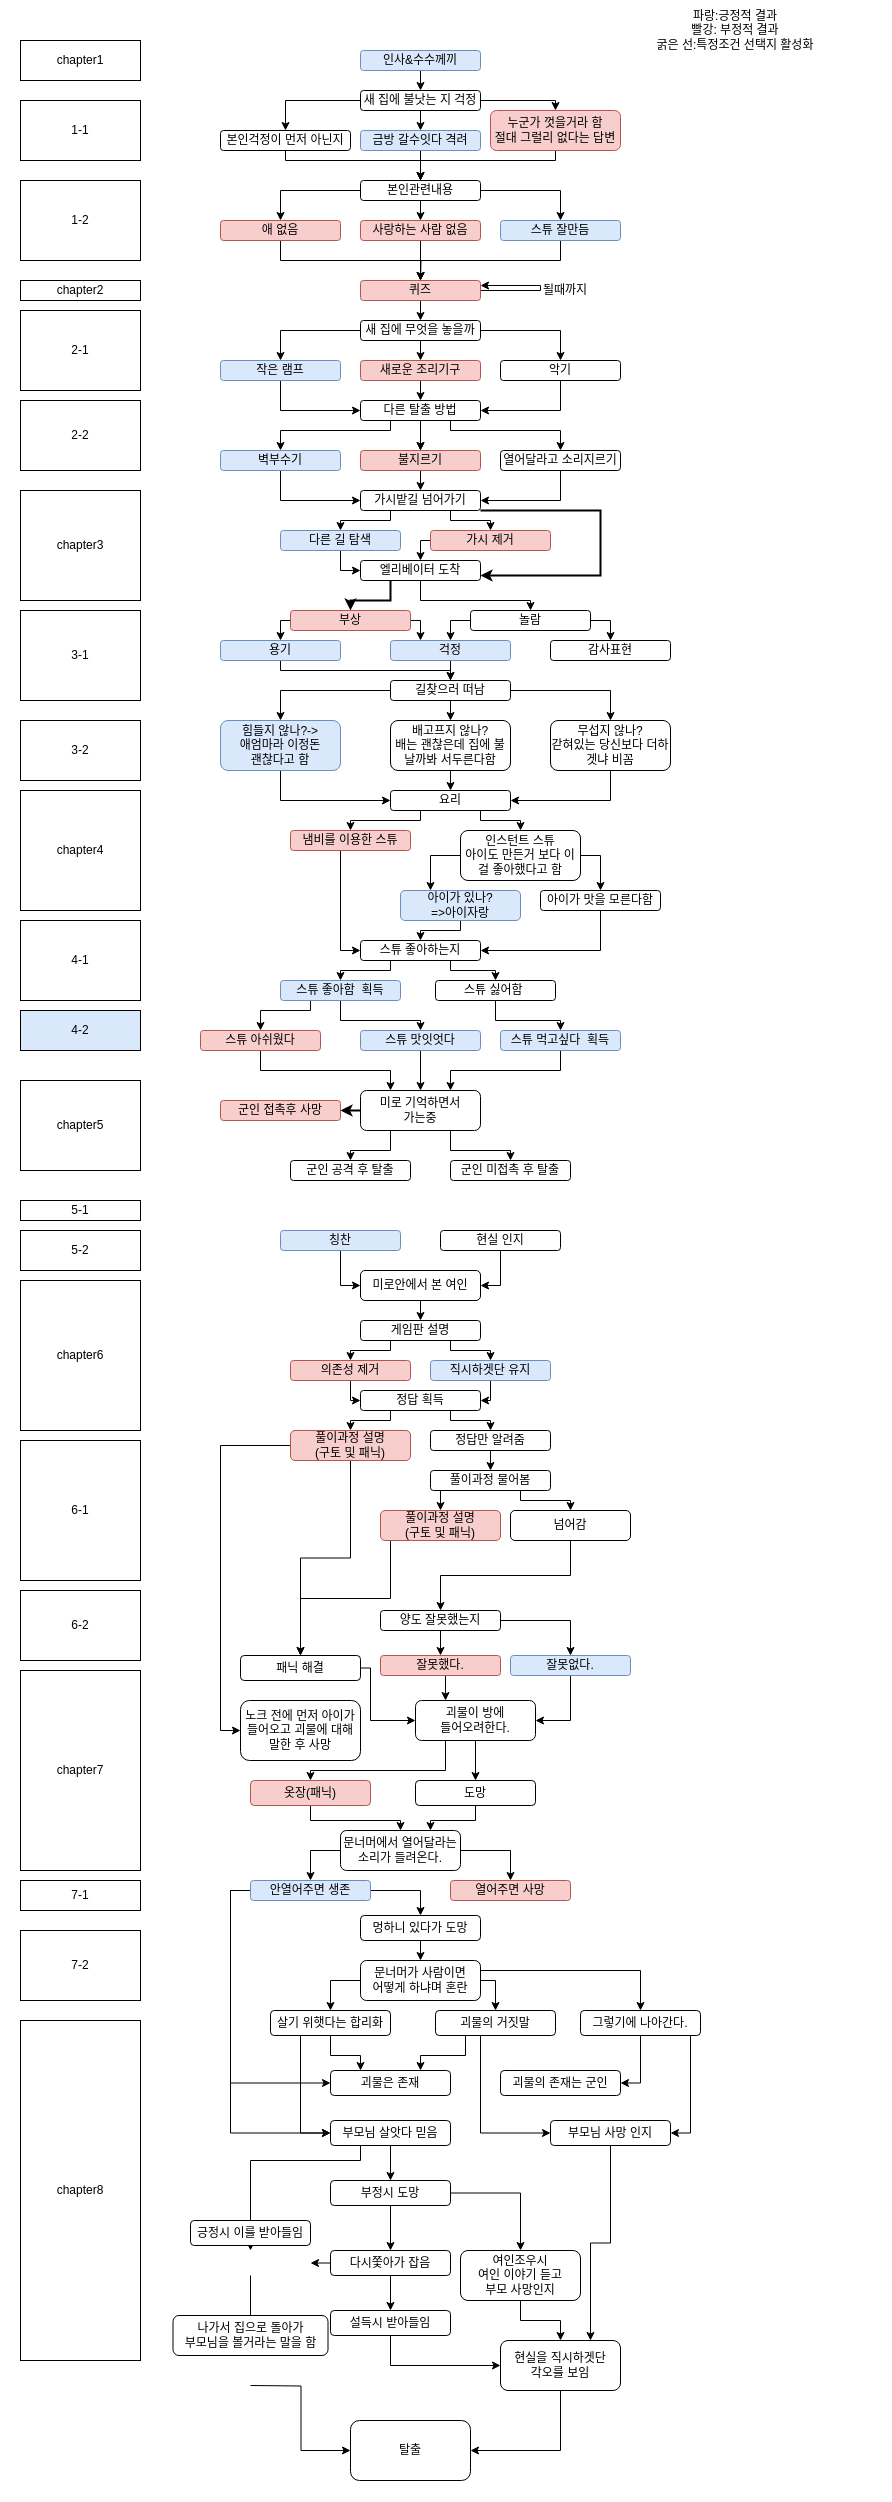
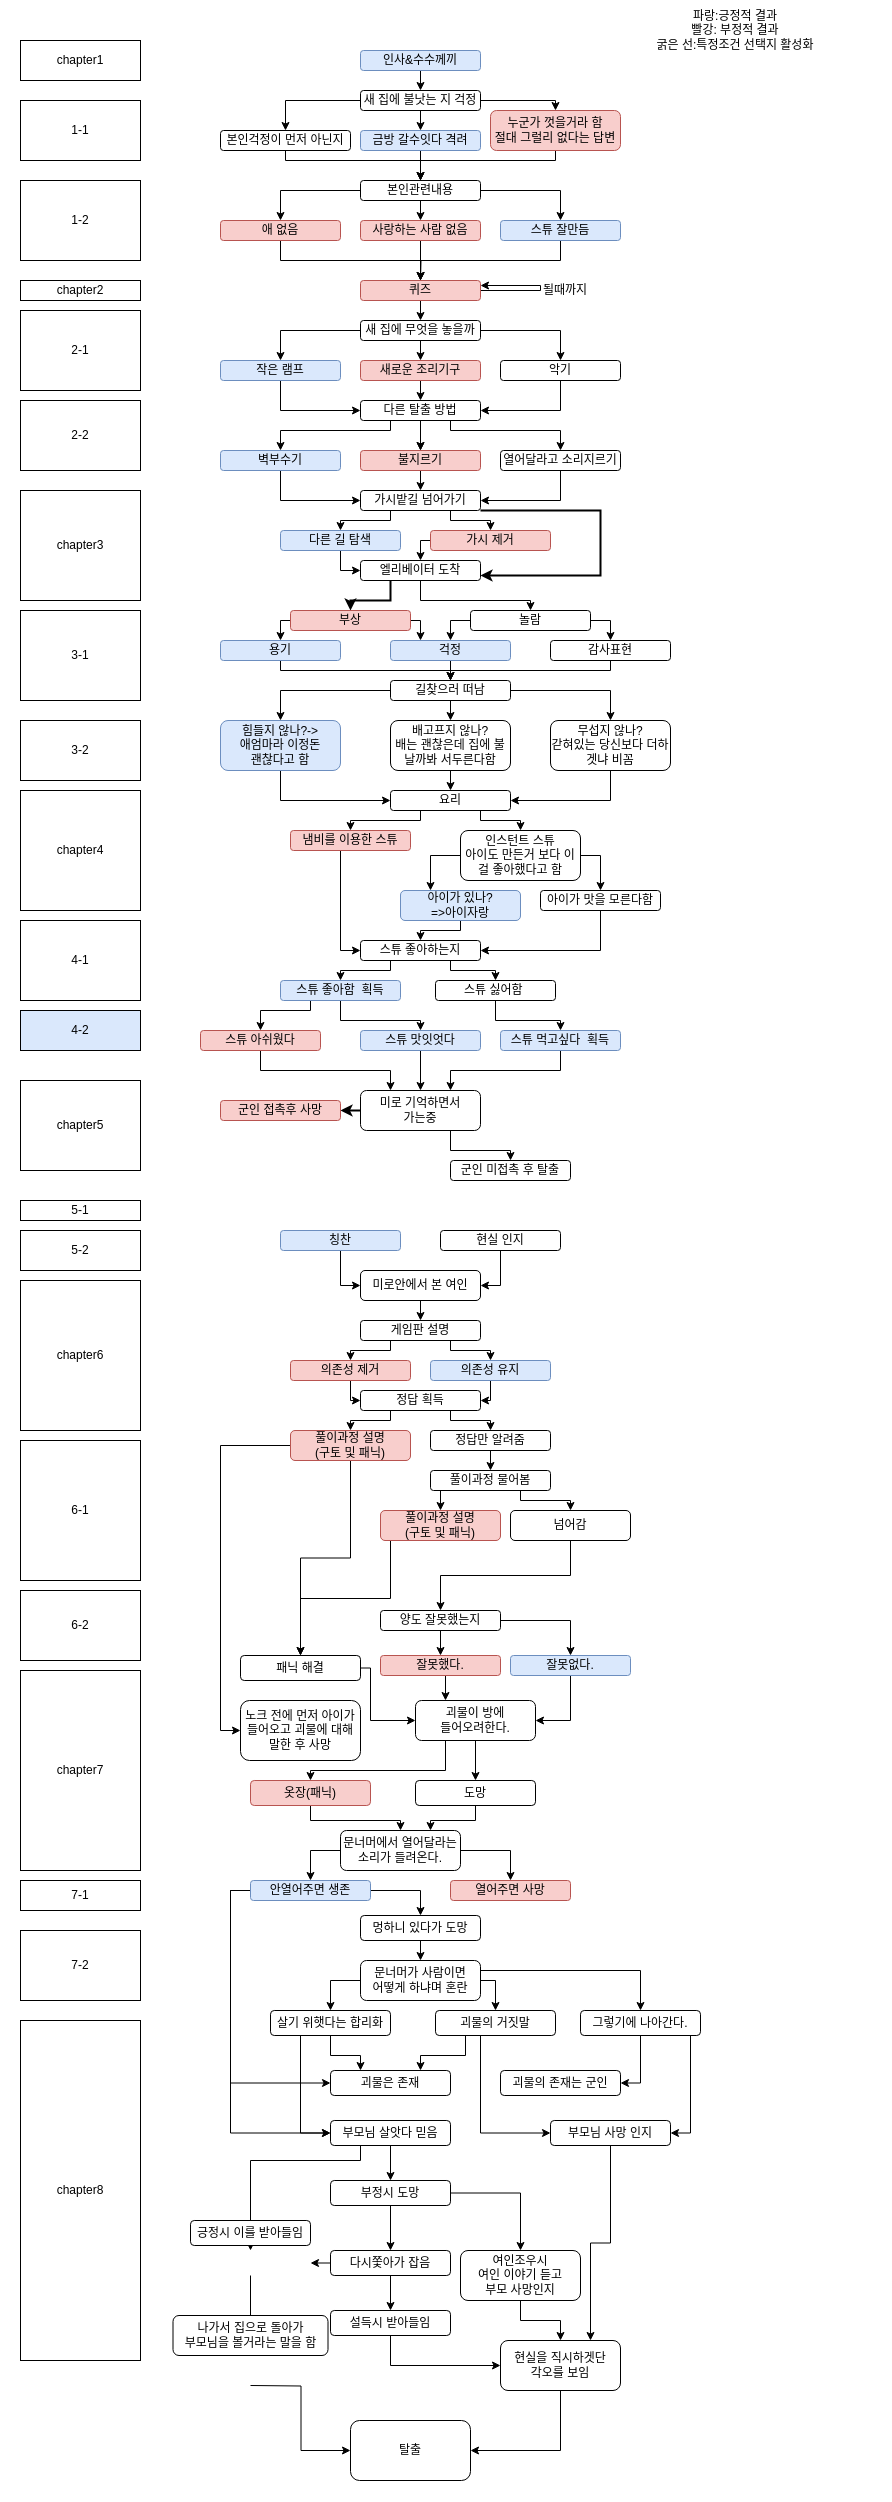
edge "감사표현" -> "길찾으러 떠남": added
edge "미로 기억하면서 가는중" -> "군인 공격 후 탈출": removed
node "군인 공격 후 탈출": removed
node "직시하겟단 유지": label "직시하겟단 유지" -> "의존성 유지"
